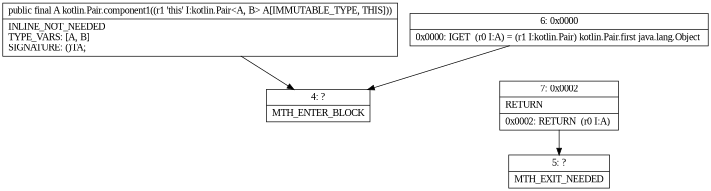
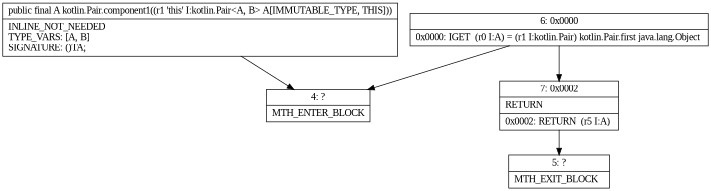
edge "6: 0x0000" -> "7: 0x0002": added
node "7: 0x0002": text "0x0002: RETURN  (r0 I:A)" -> "0x0002: RETURN  (r5 I:A)"
node "5: ?": text "MTH_EXIT_NEEDED" -> "MTH_EXIT_BLOCK"
